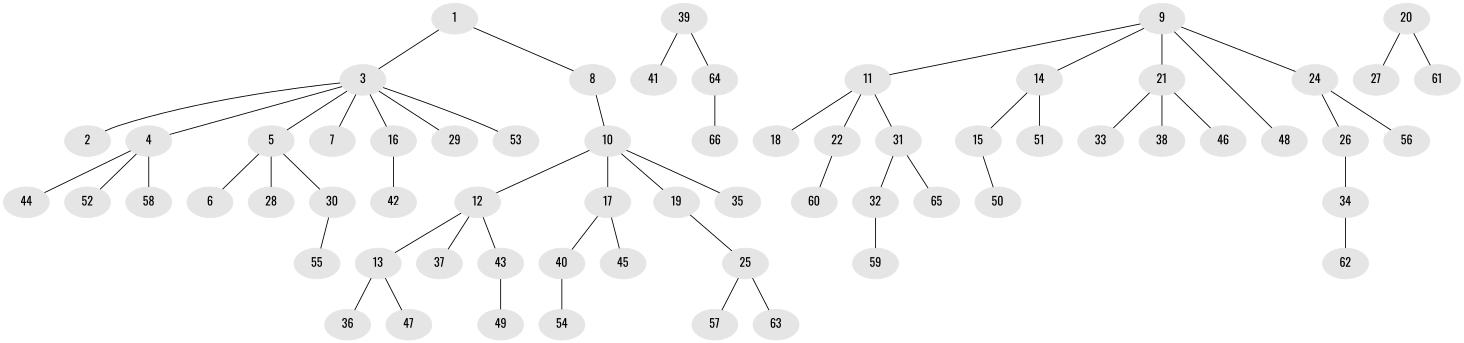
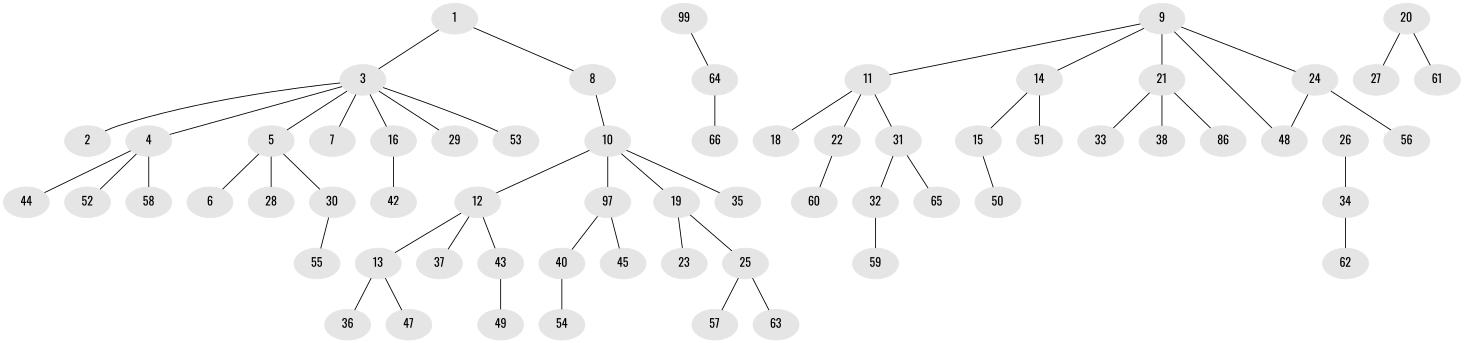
node "39": label "39" -> "99"
node "41": removed
edge "24" -- "26": now "24" -- "48"
node "46": label "46" -> "86"
node "17": label "17" -> "97"
node "23": added
